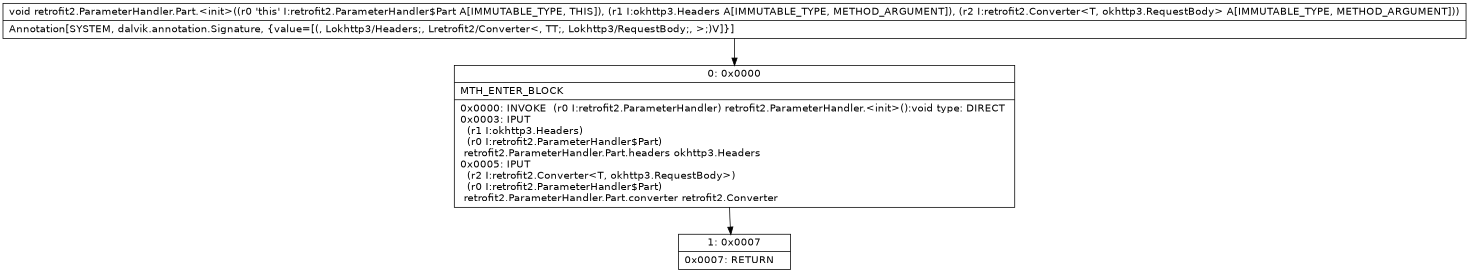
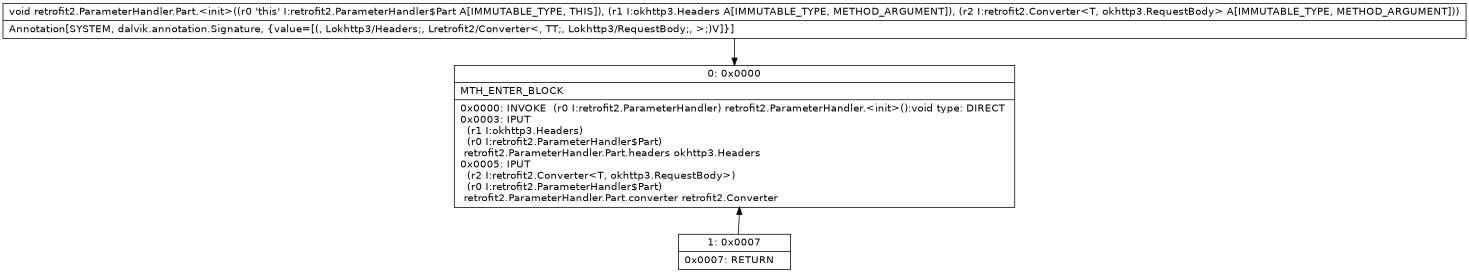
edge "0: 0x0000" -> "1: 0x0007": reversed
